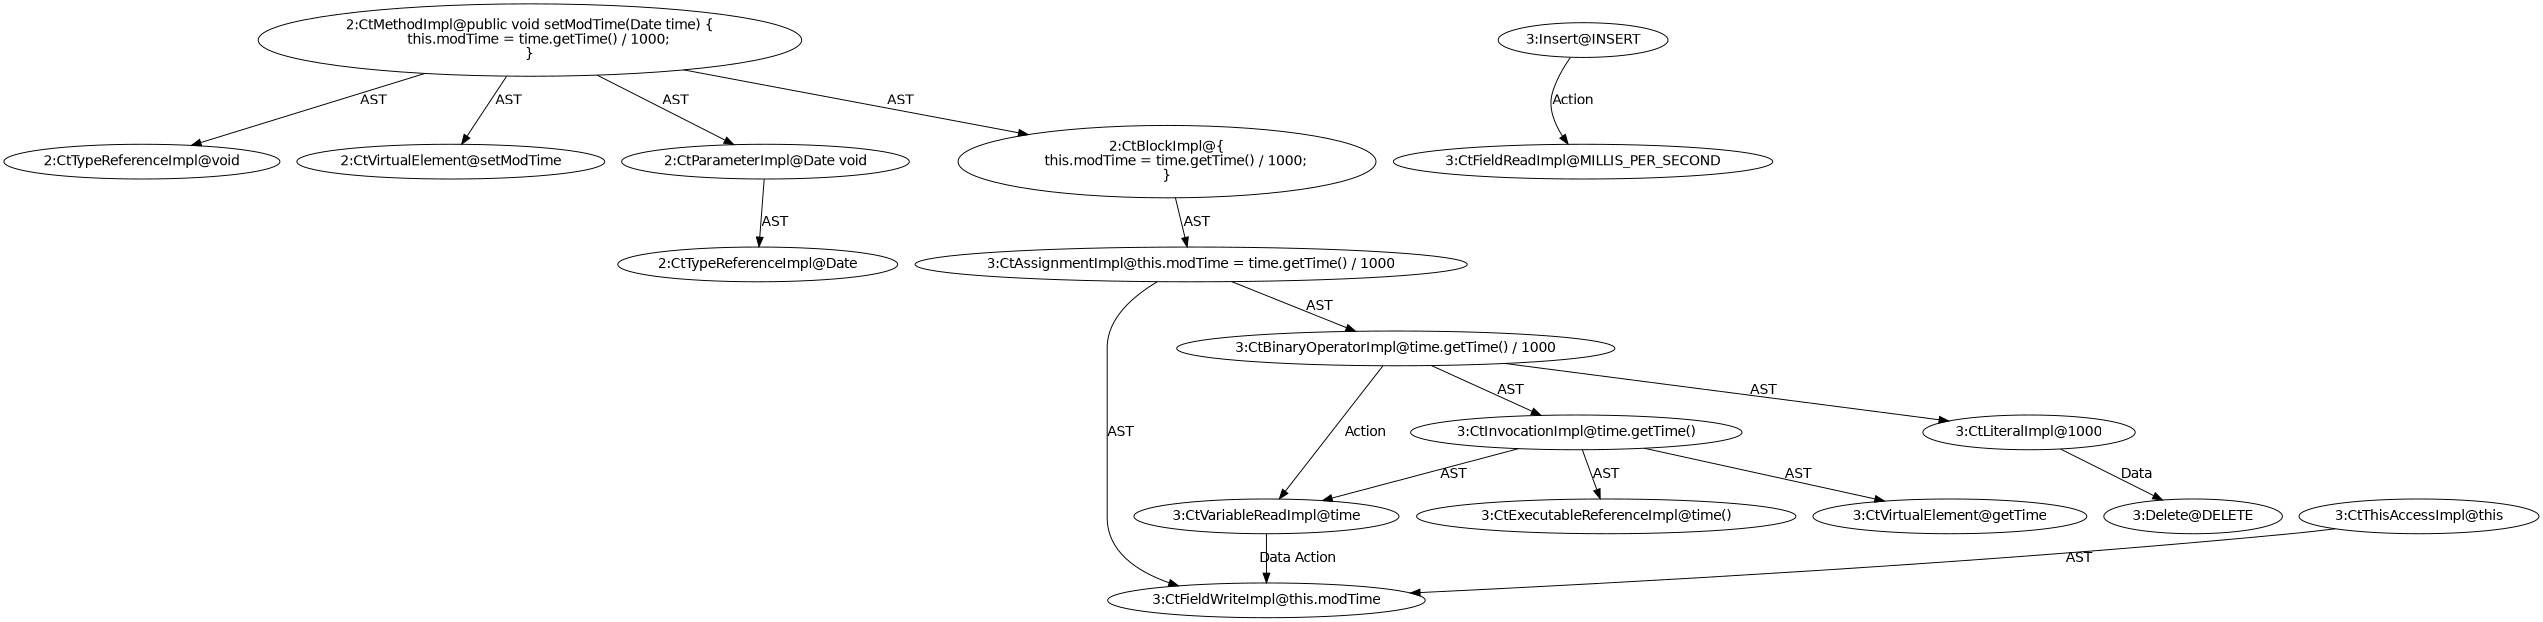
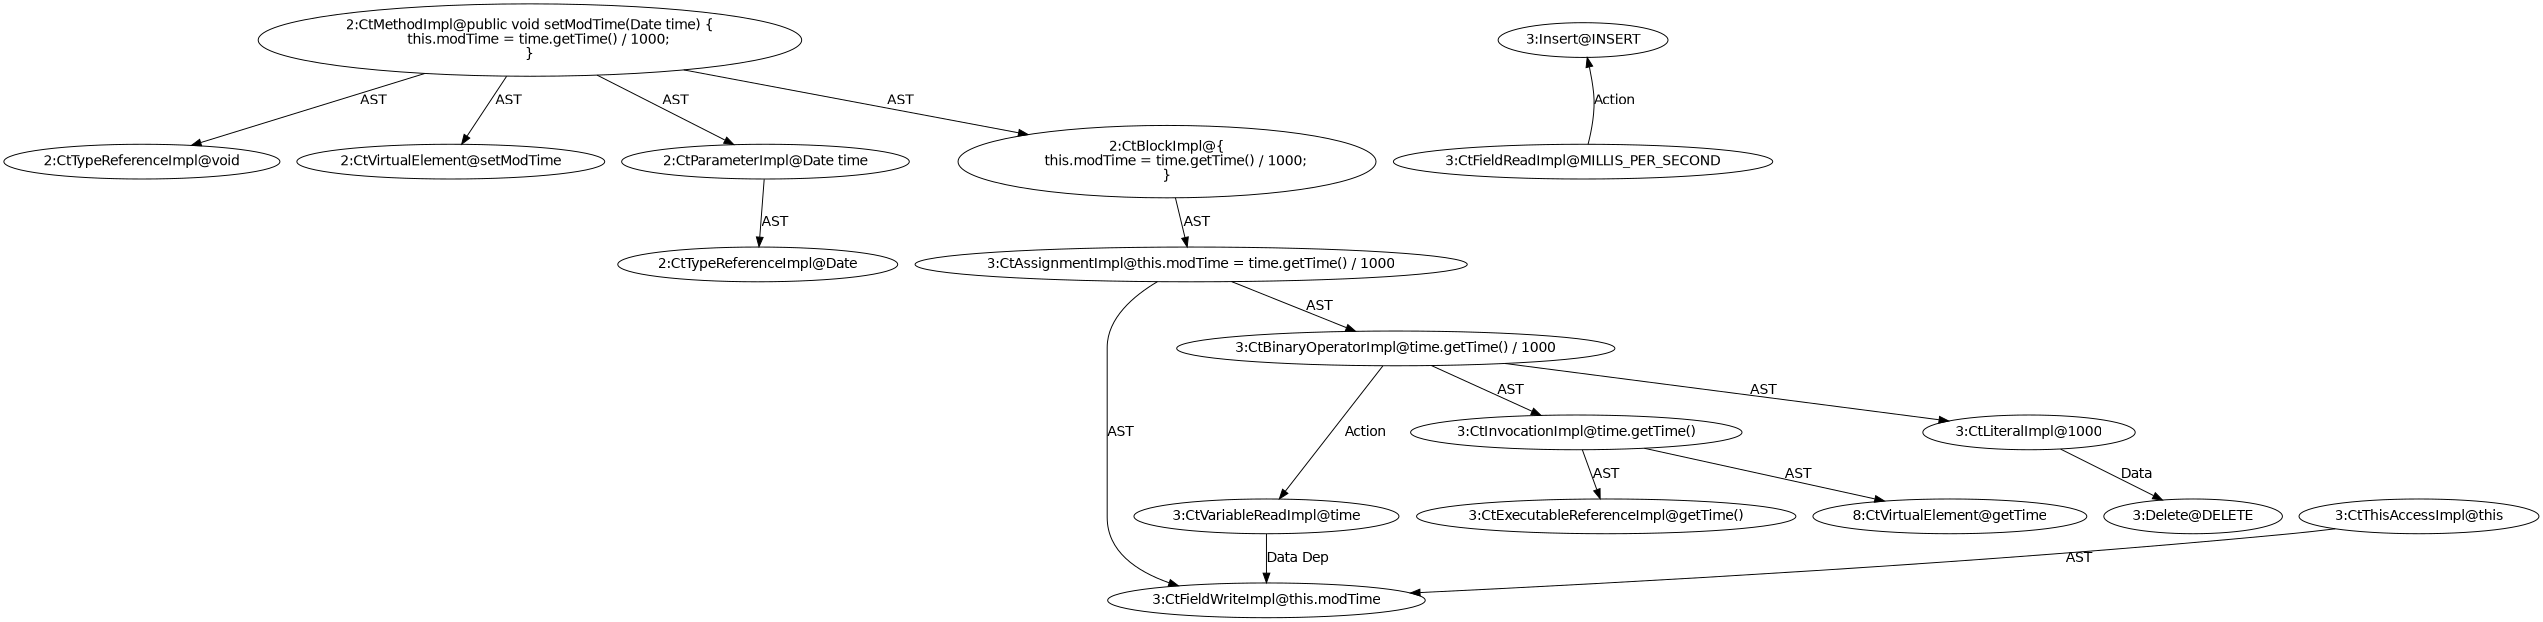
edge "3:Insert@INSERT" -> "3:CtFieldReadImpl@MILLIS_PER_SECOND": reversed
node "2:CtParameterImpl@Date void": label "2:CtParameterImpl@Date void" -> "2:CtParameterImpl@Date time"
edge "3:CtInvocationImpl@time.getTime()" -> "3:CtVariableReadImpl@time": removed, label "AST"
node "3:CtExecutableReferenceImpl@time()": label "3:CtExecutableReferenceImpl@time()" -> "3:CtExecutableReferenceImpl@getTime()"
node "3:CtVirtualElement@getTime": label "3:CtVirtualElement@getTime" -> "8:CtVirtualElement@getTime"
edge "3:CtVariableReadImpl@time" -> "3:CtFieldWriteImpl@this.modTime": label "Data Action" -> "Data Dep"
